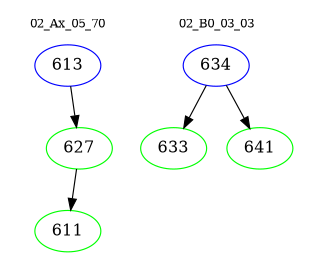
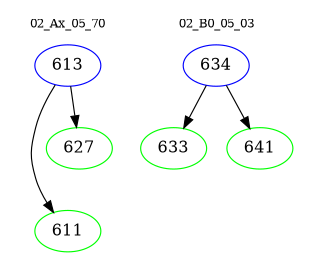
cluster "02_B0_03_03": label "02_B0_03_03" -> "02_B0_05_03"
edge "627" -> "611": now "613" -> "611"
